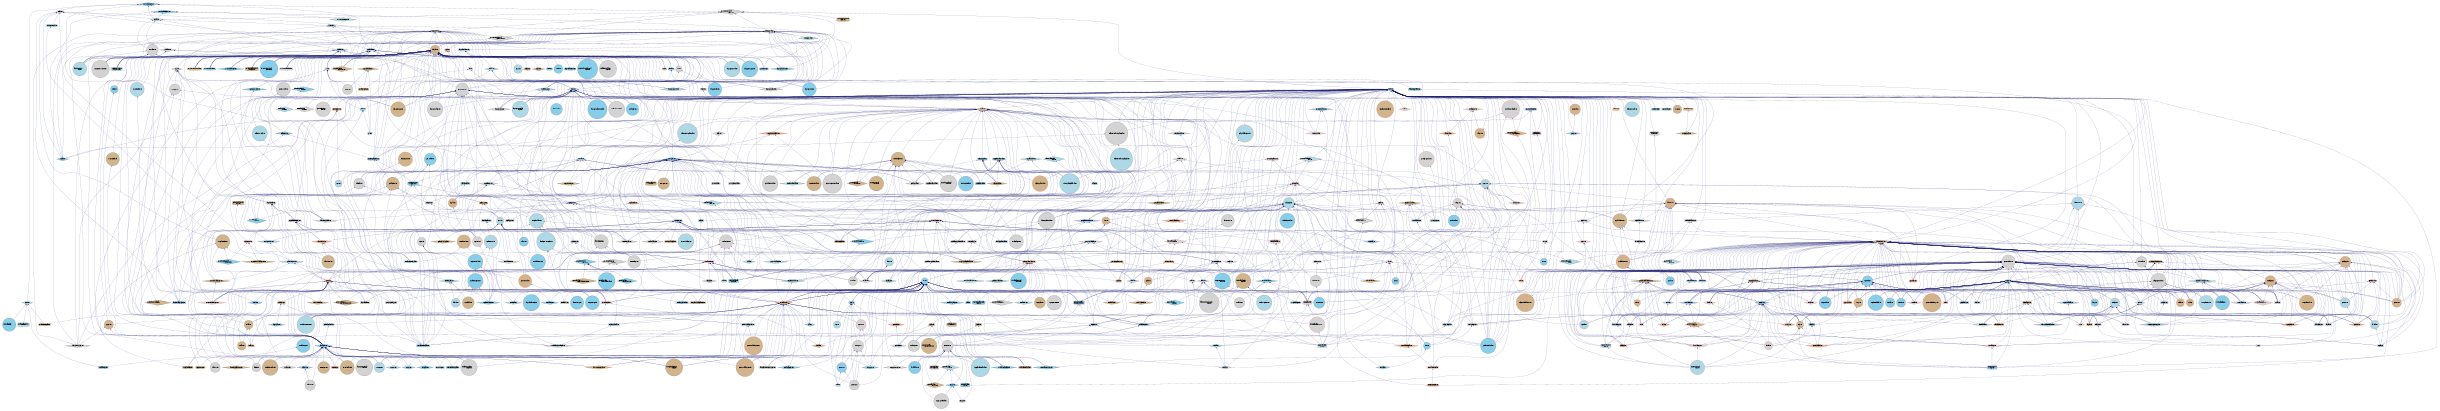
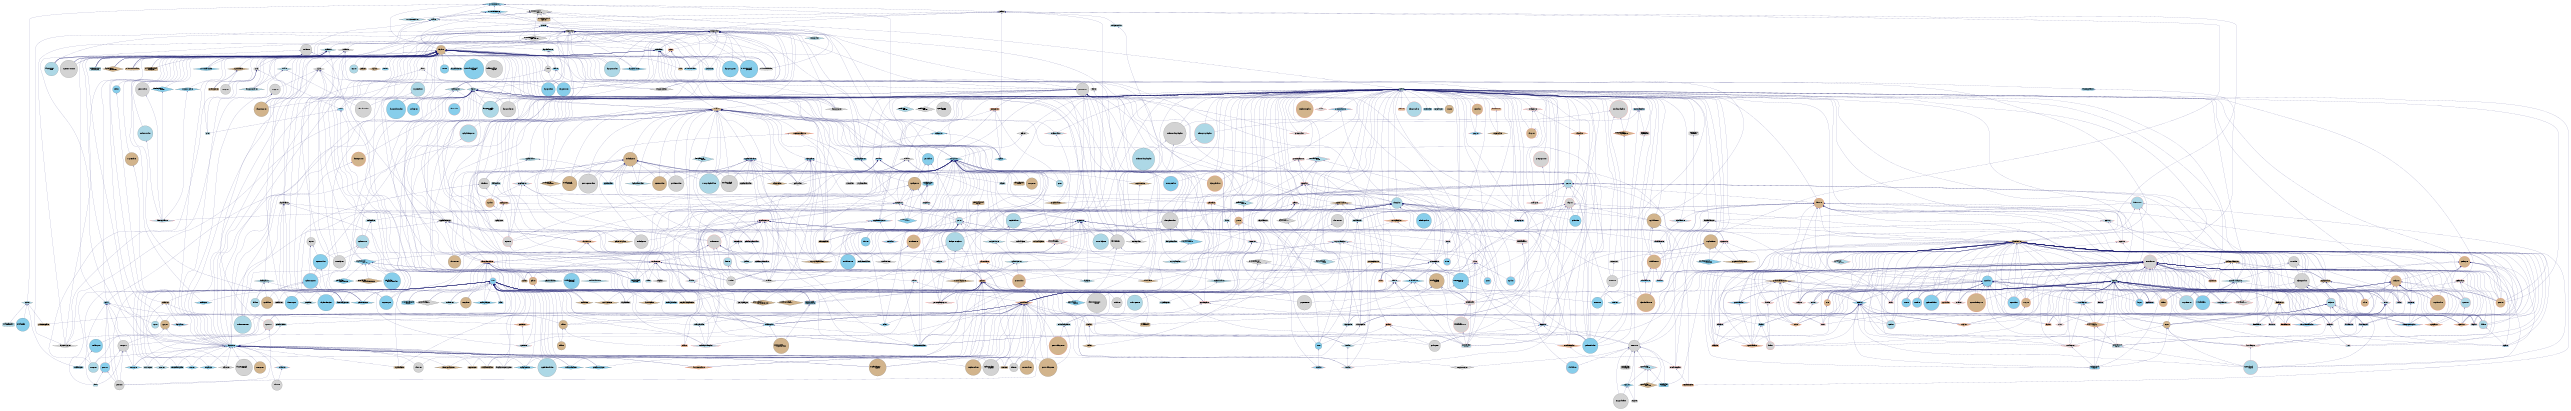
node "default_executor.hpp": added
